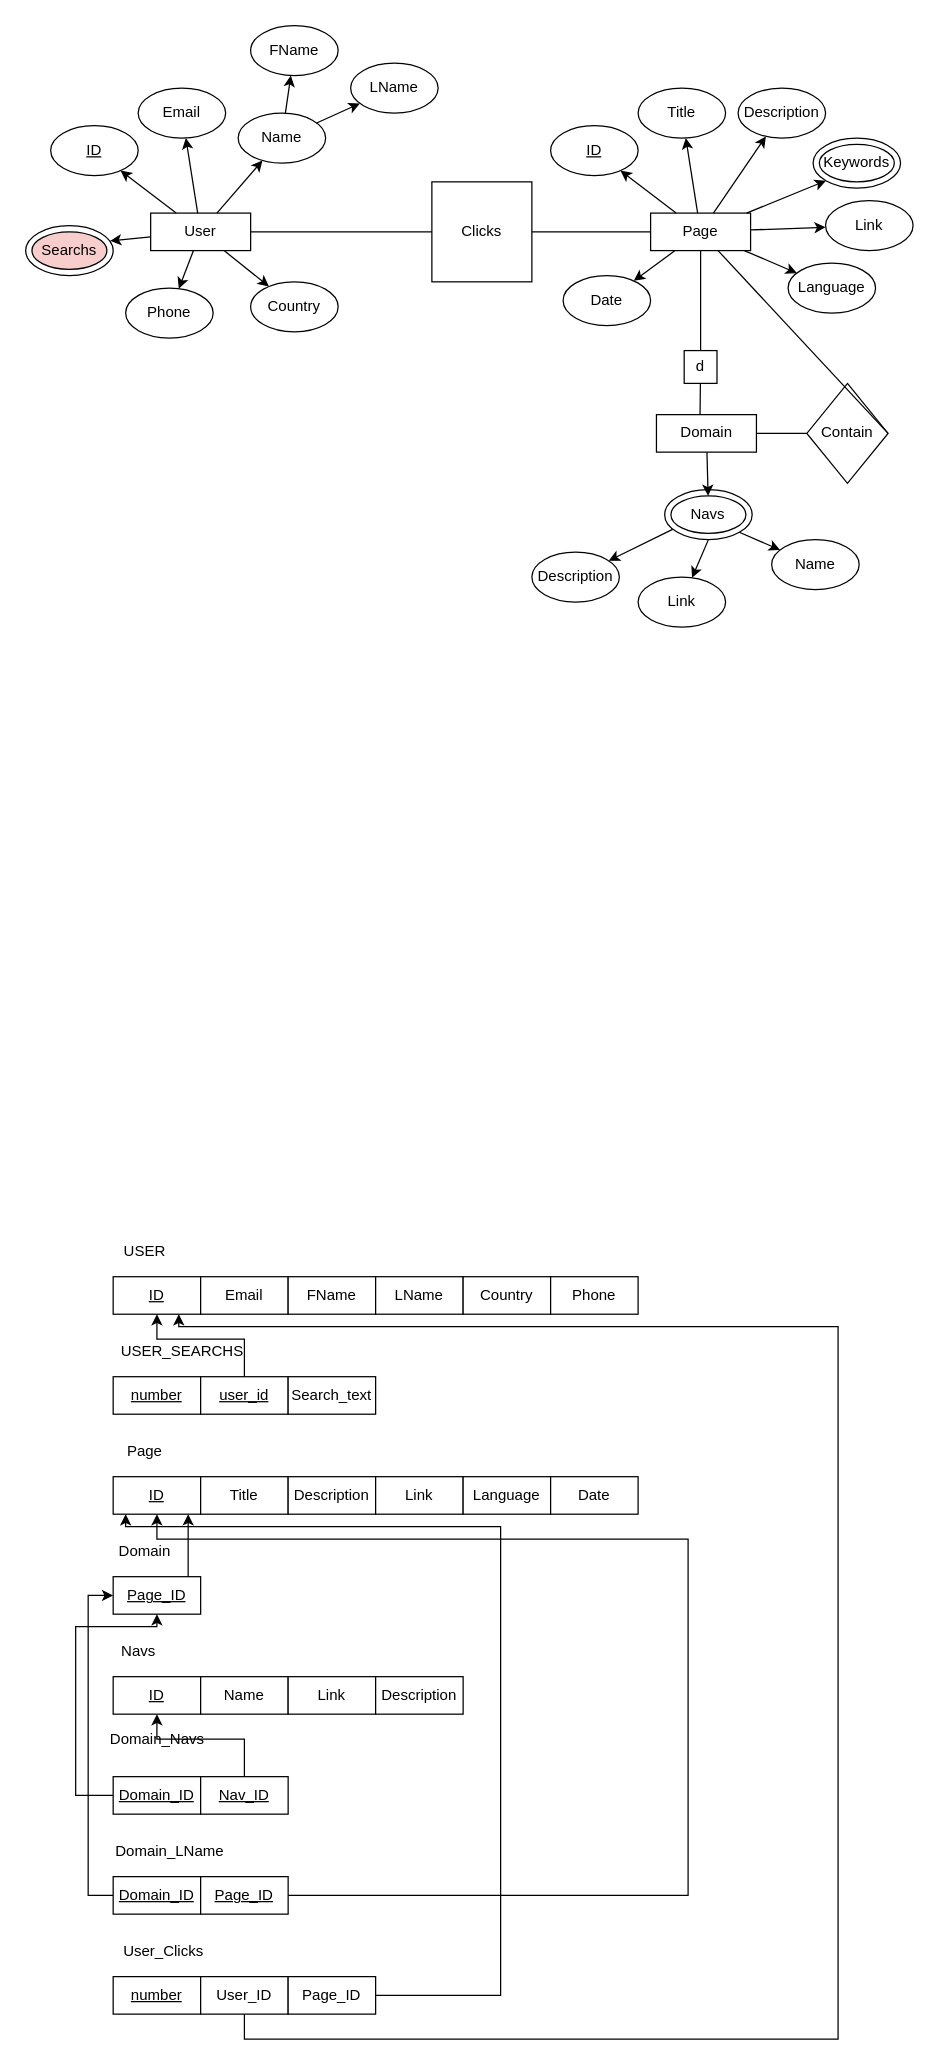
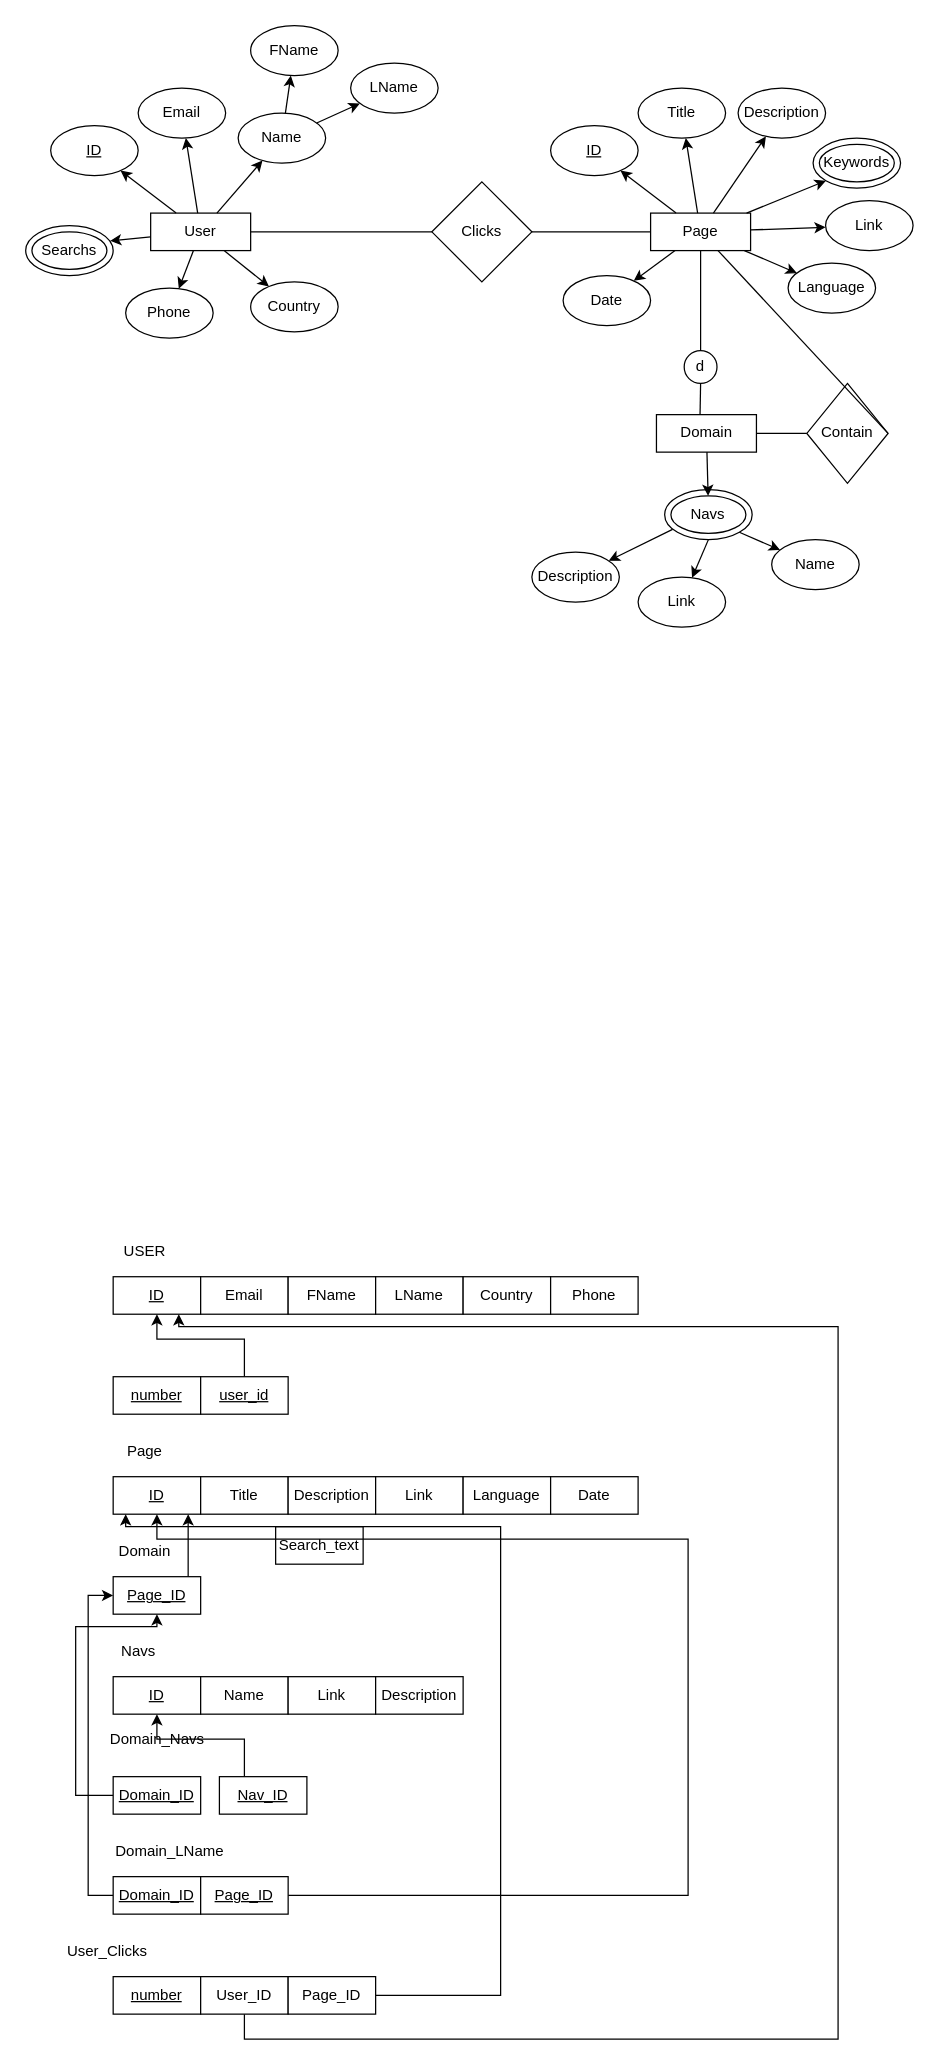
node "Clicks": shape rectangle -> diamond
node "Searchs": fillcolor #f8cecc -> #ffffff
node "d": shape rectangle -> ellipse
node "USER_SEARCHS": removed
node "Search_text": moved (332, 1396) -> (319, 1546)
node "Nav_ID": moved (244, 1796) -> (263, 1796)
node "User_Clicks": moved (163, 1952) -> (107, 1952)
